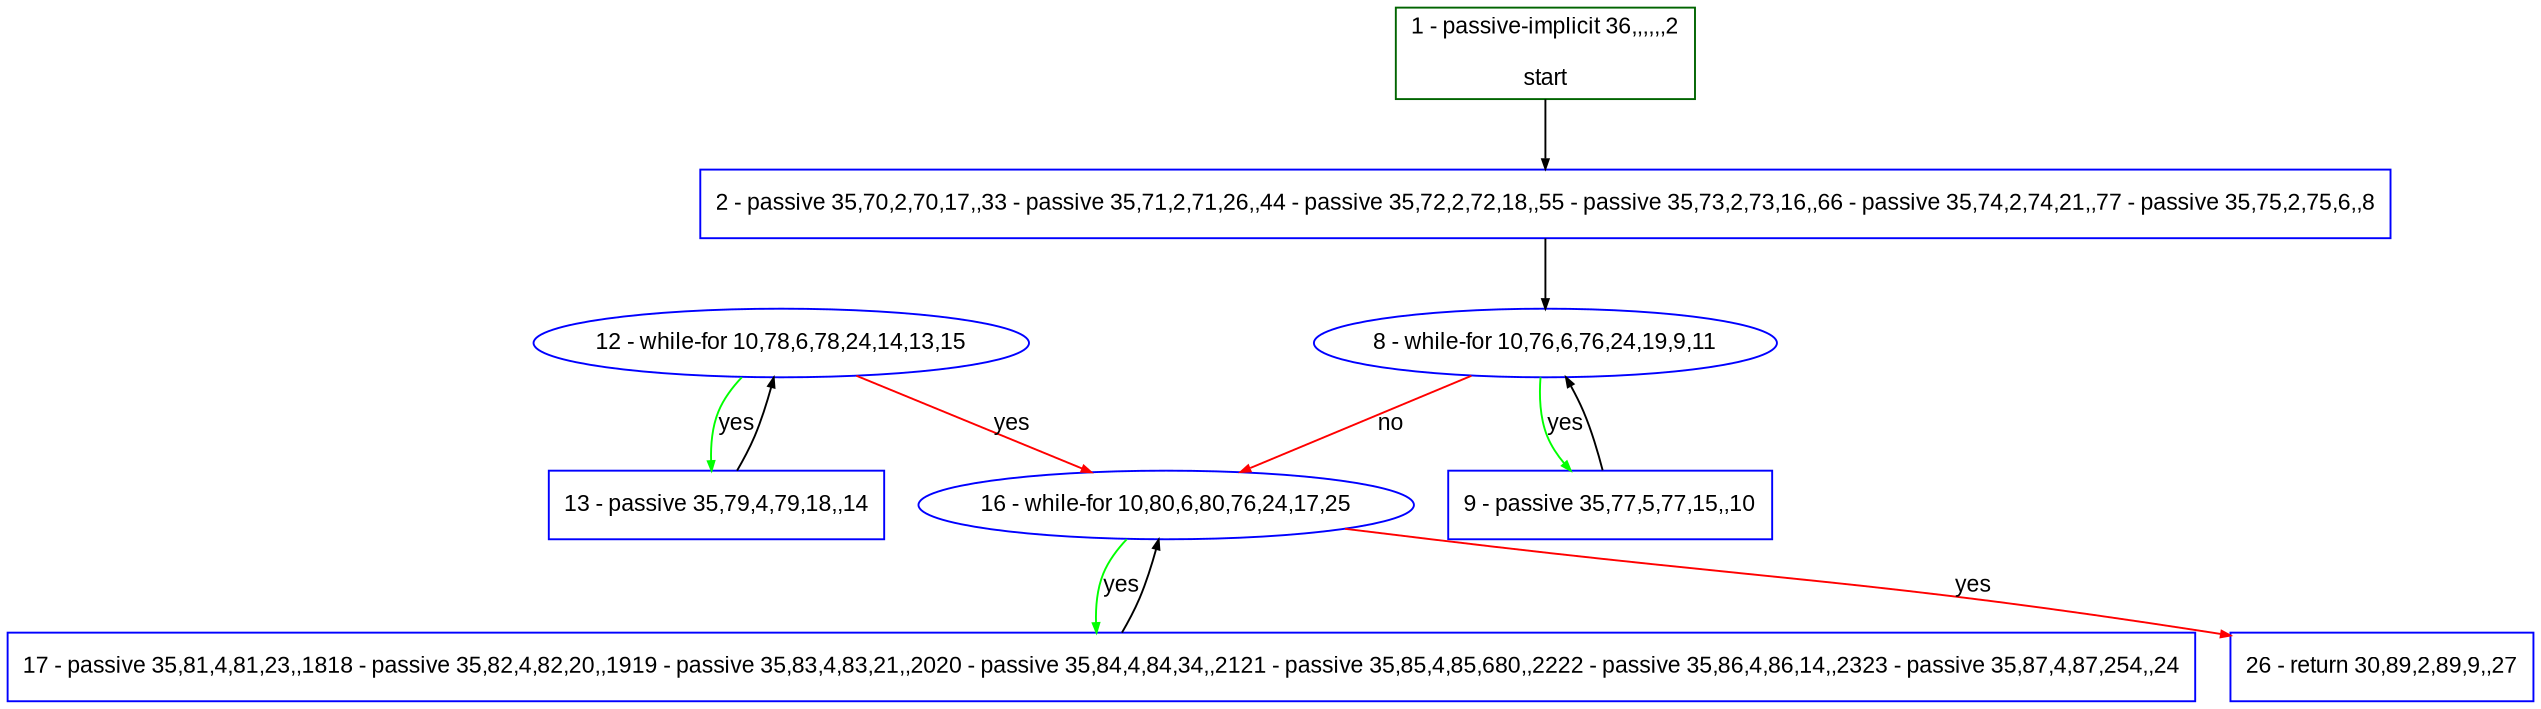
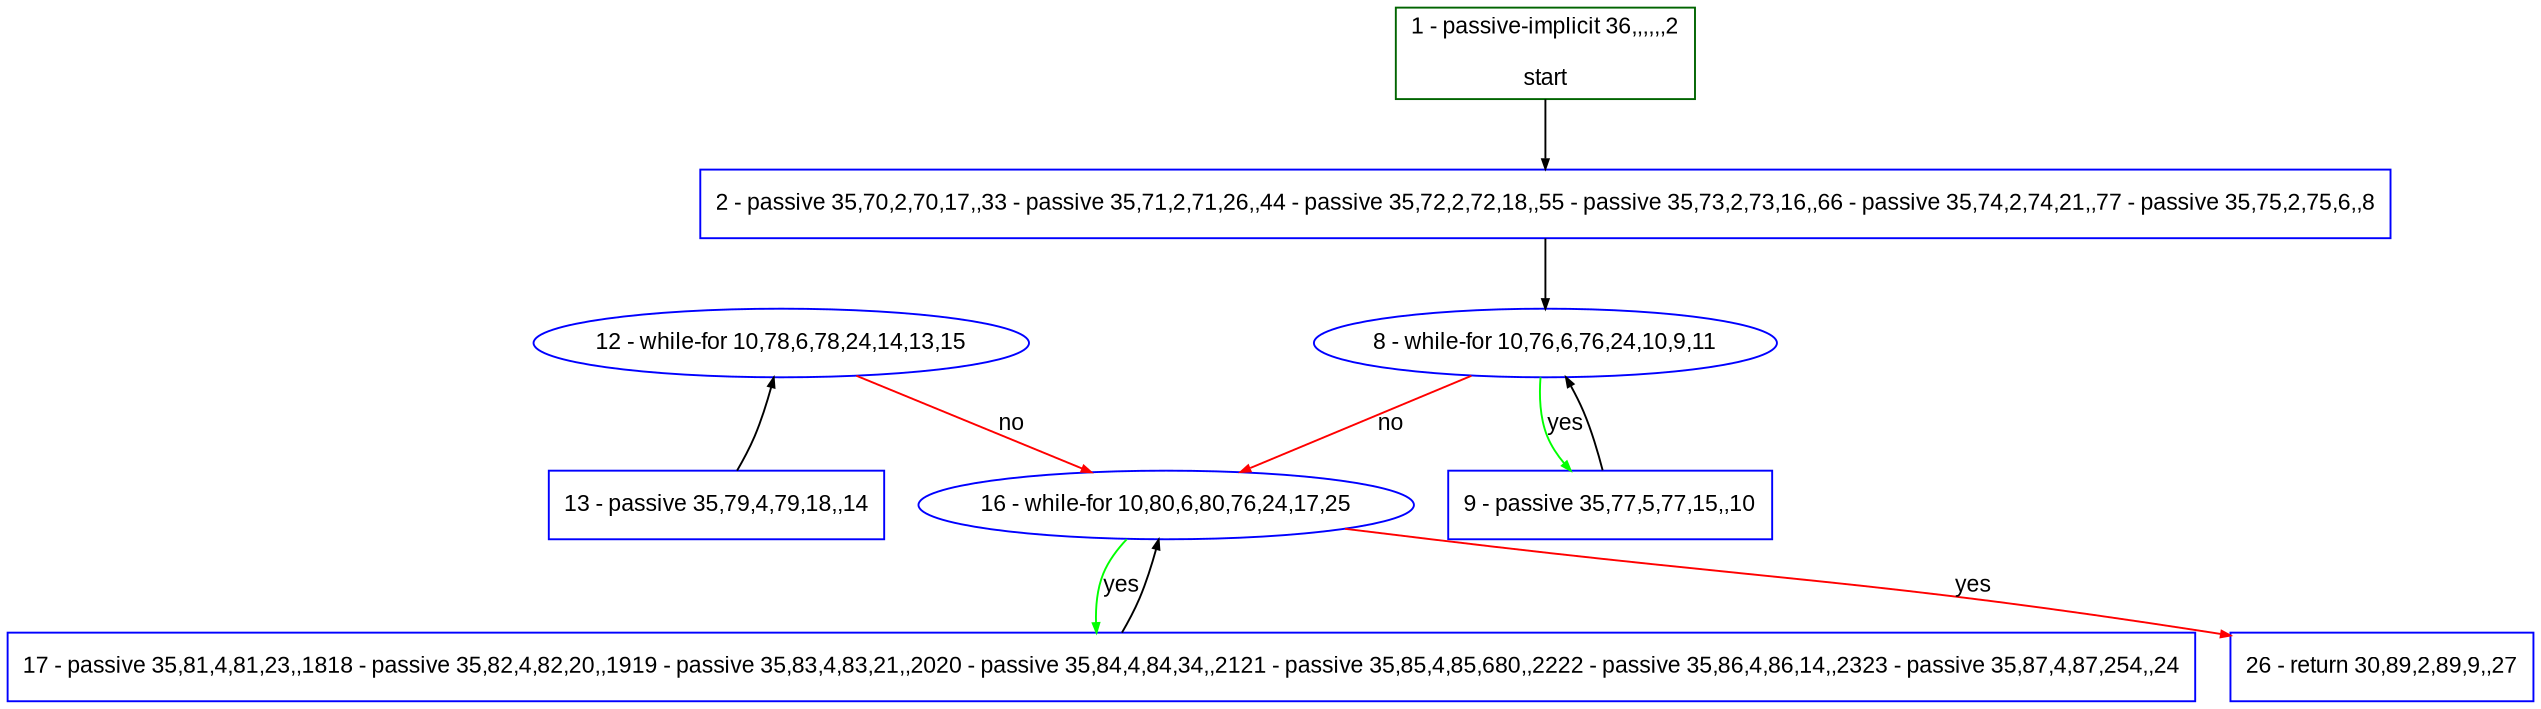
node "8 - while-for 10,76,6,76,24,19,9,11": label "8 - while-for 10,76,6,76,24,19,9,11" -> "8 - while-for 10,76,6,76,24,10,9,11"
edge "12 - while-for 10,78,6,78,24,14,13,15" -> "13 - passive 35,79,4,79,18,,14": removed, label "yes"
edge "12 - while-for 10,78,6,78,24,14,13,15" -> "16 - while-for 10,80,6,80,76,24,17,25": label "yes" -> "no"
